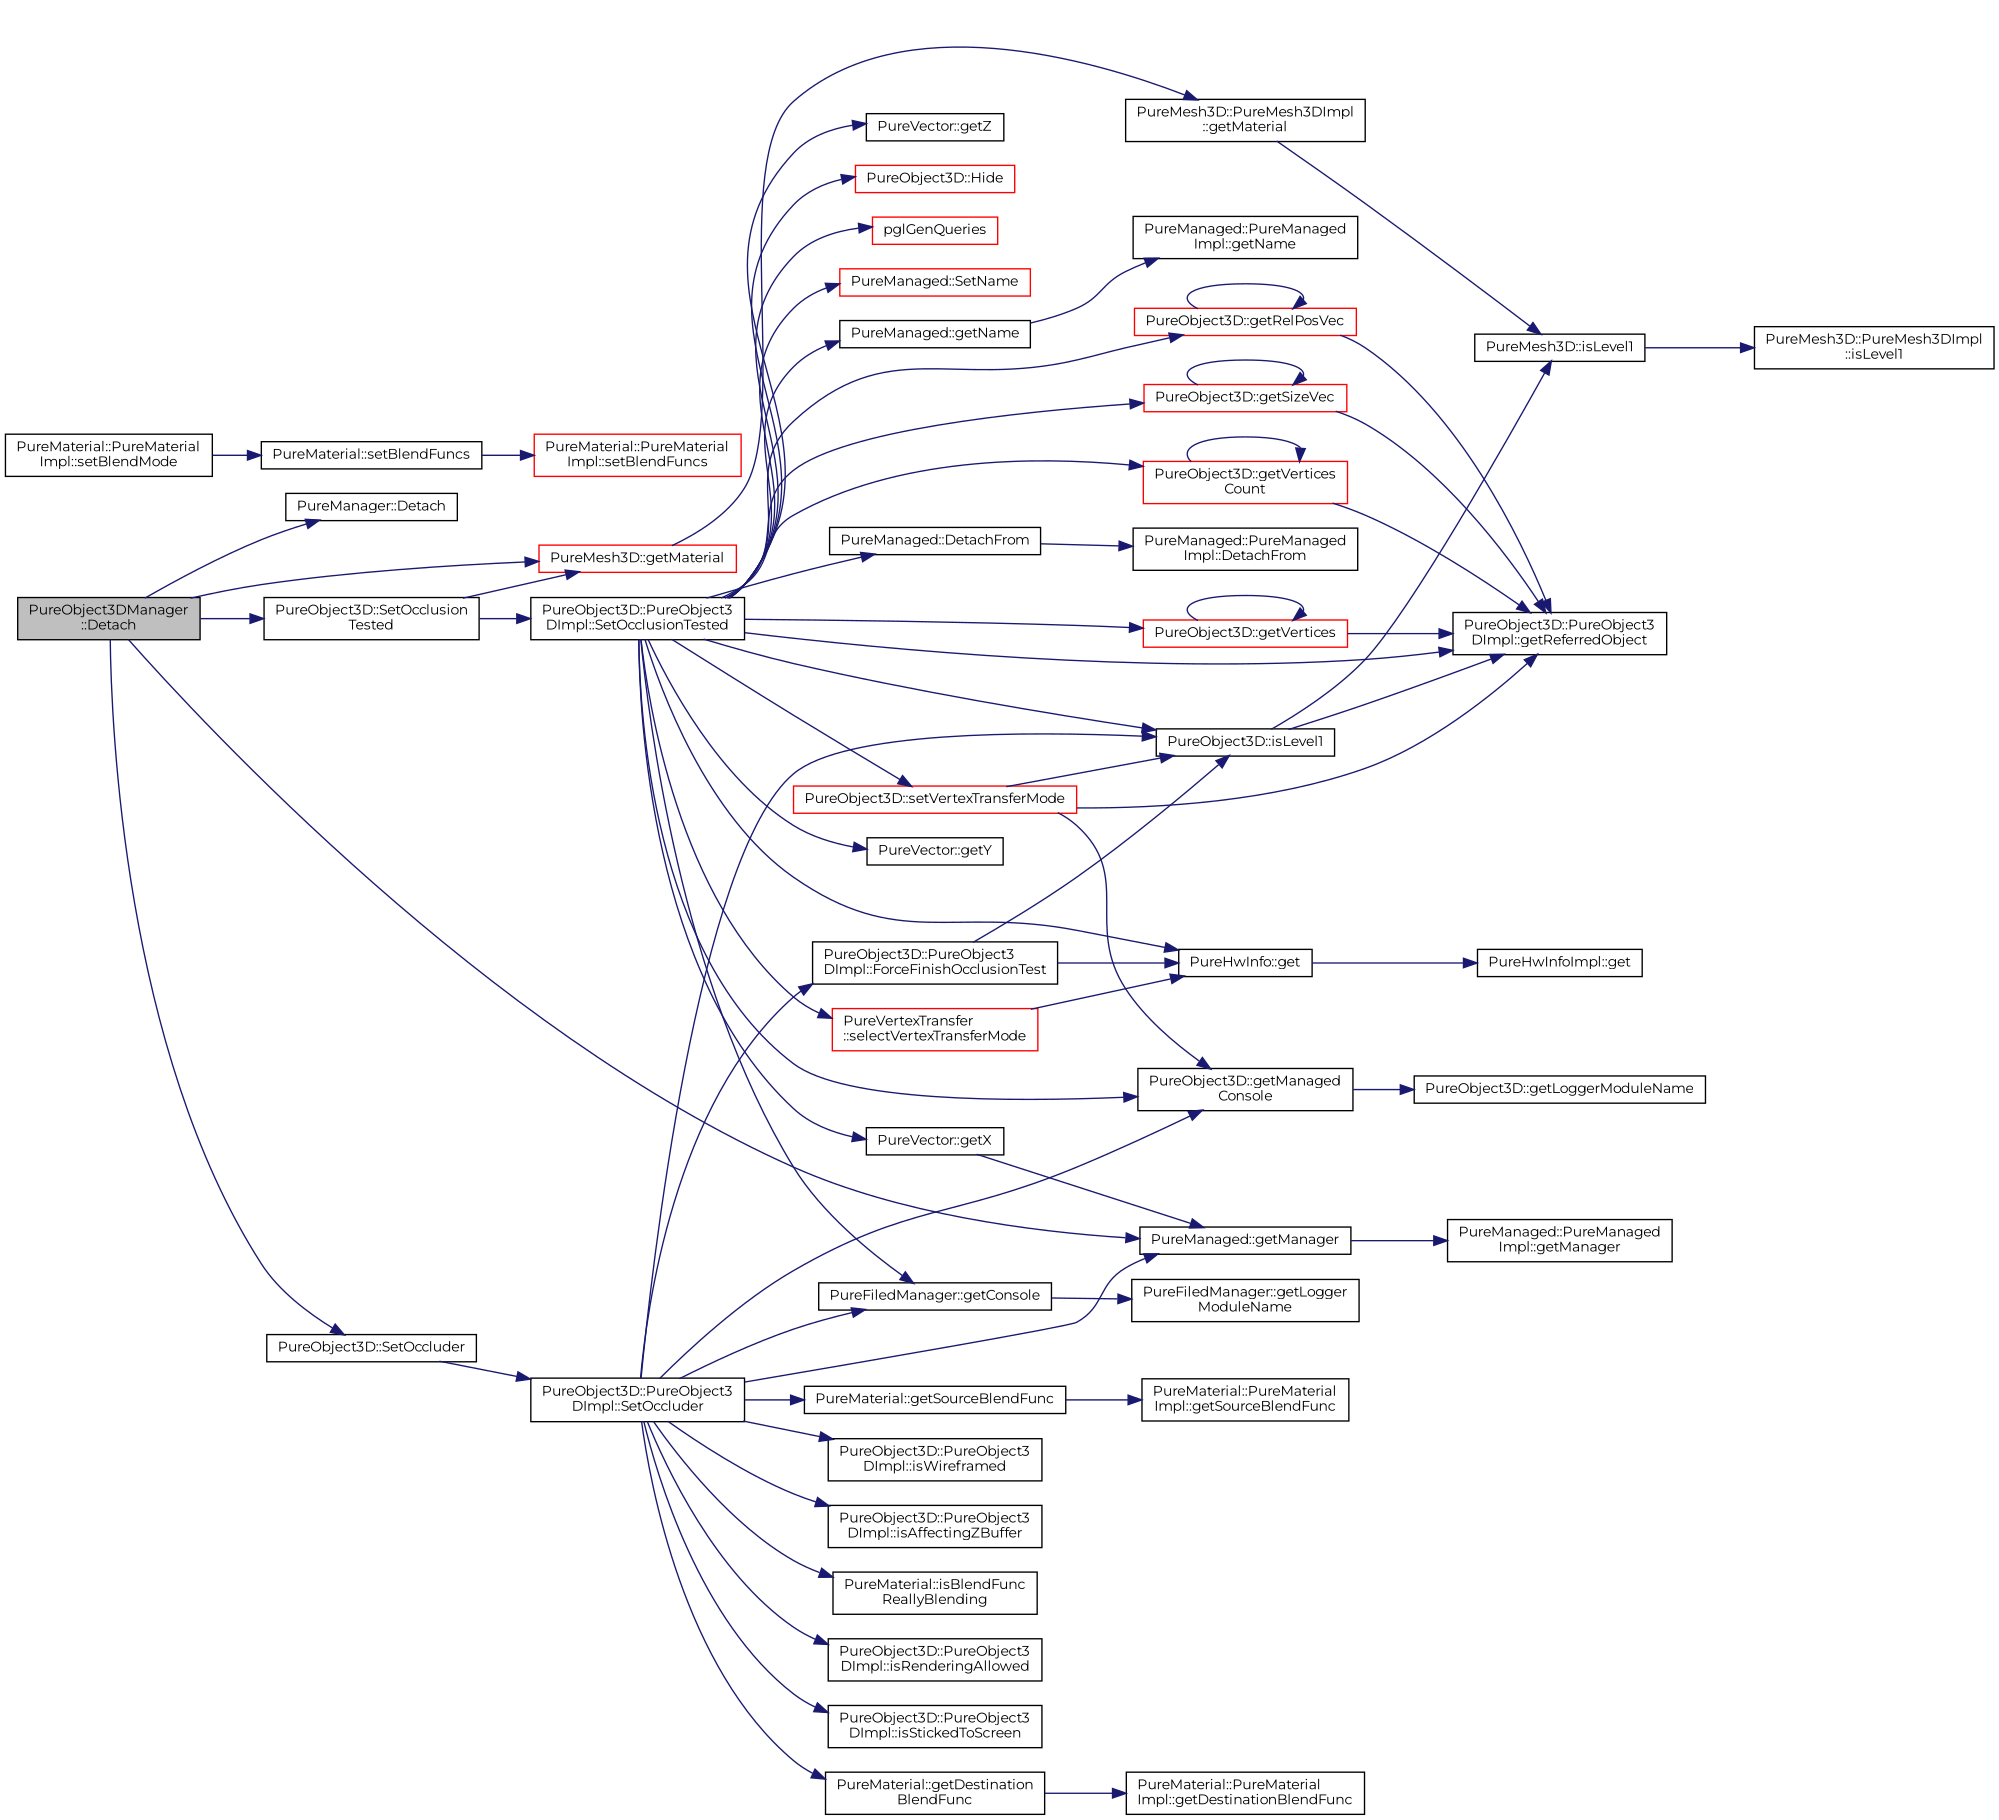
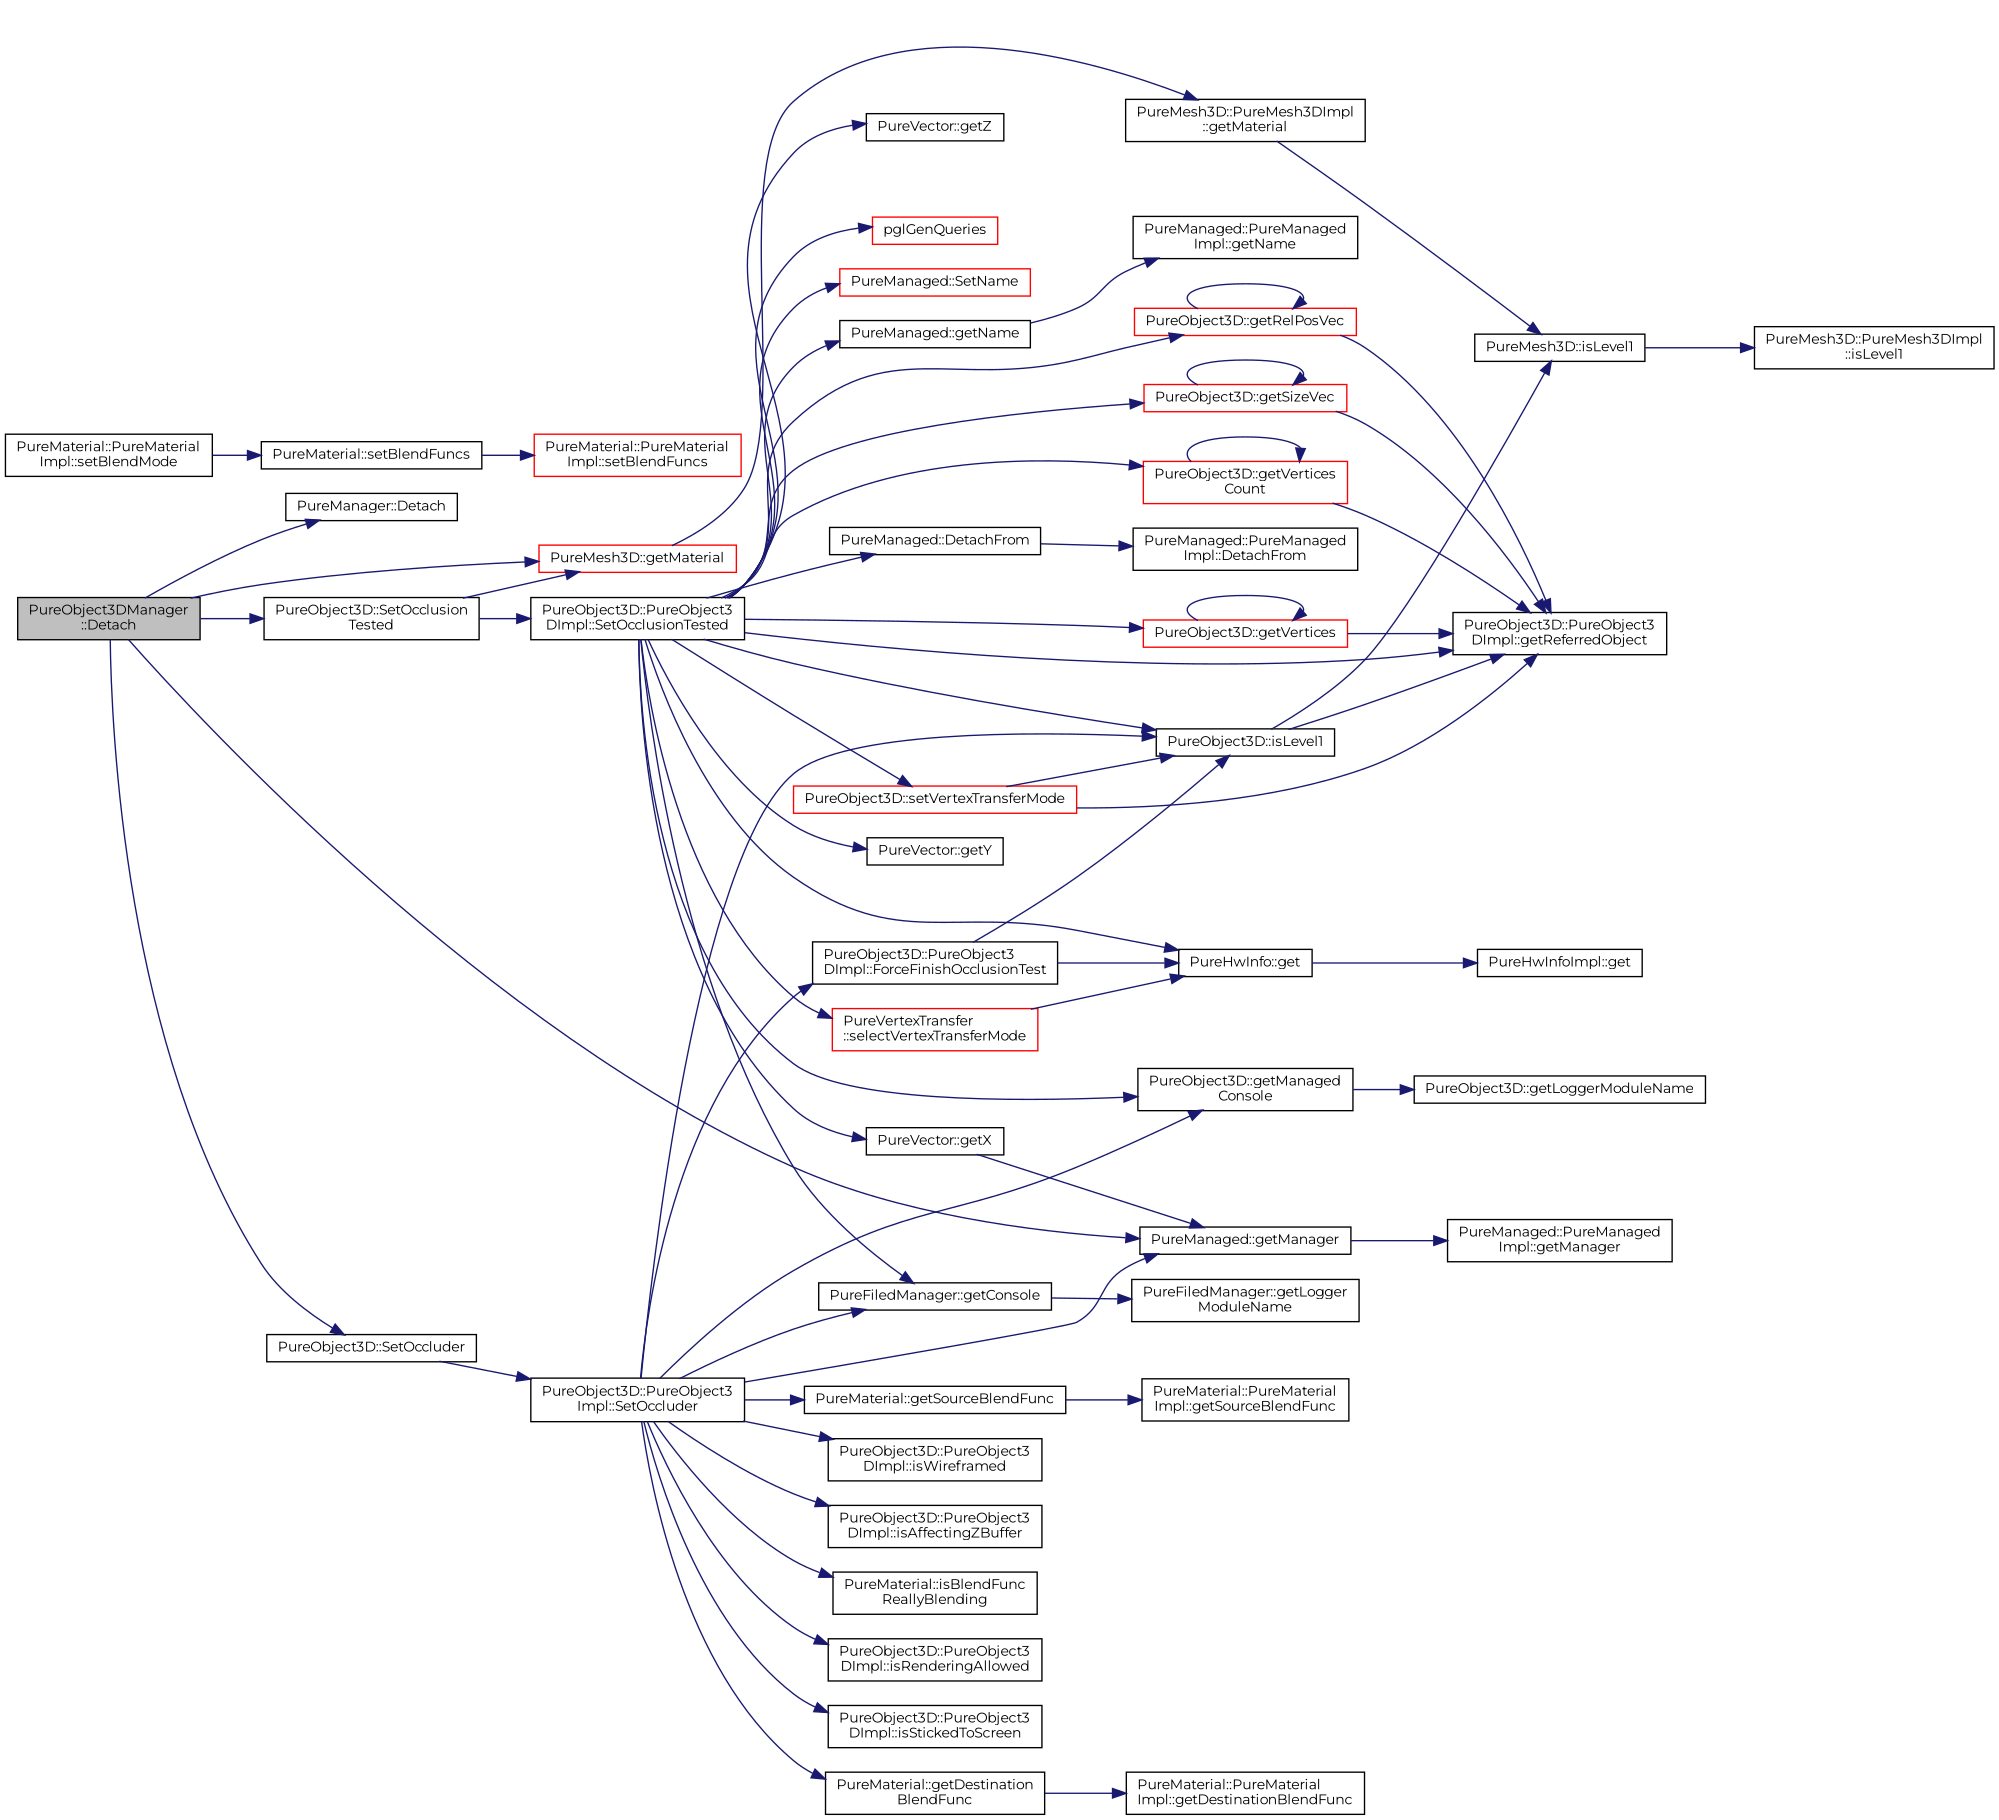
node "PureObject3D::Hide": removed
edge "PureObject3D::setVertexTransferMode" -> "PureObject3D::getManaged Console": removed
node "PureObject3D::PureObject3 DImpl::SetOccluder": label "PureObject3D::PureObject3 DImpl::SetOccluder" -> "PureObject3D::PureObject3 Impl::SetOccluder"
